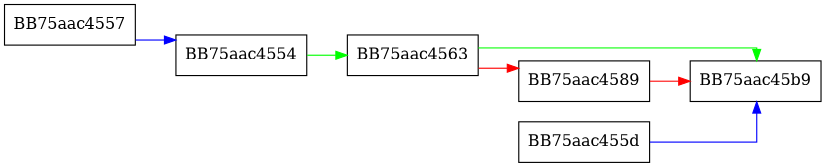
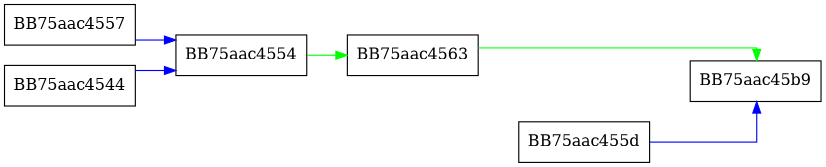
node "BB75aac4589": removed
node "BB75aac4544": added
